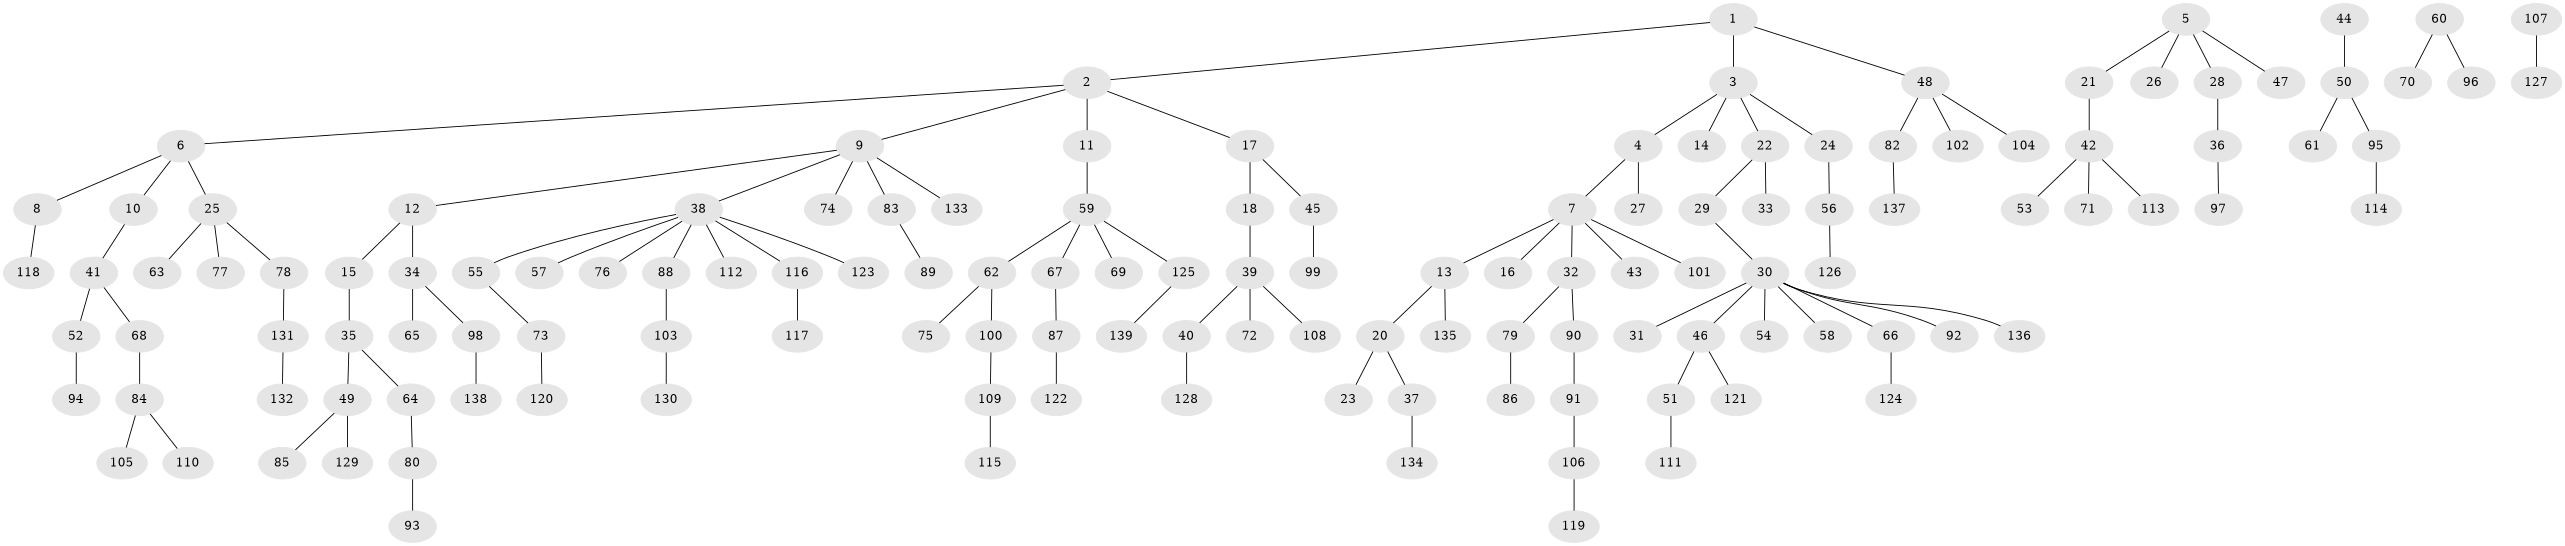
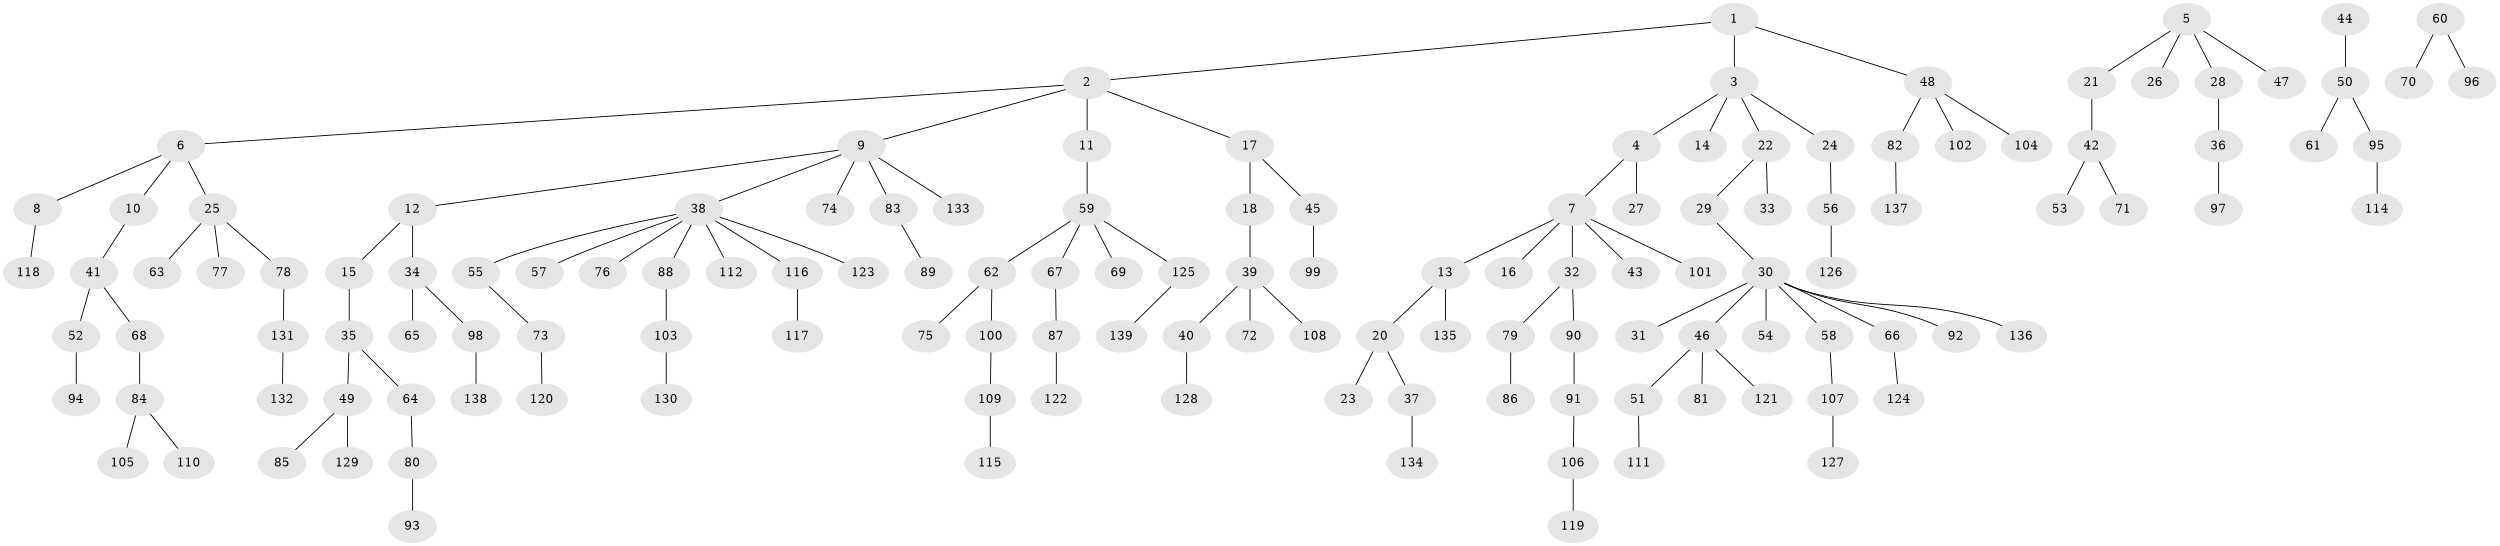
node "113": removed
edge "58" -- "107": added
node "81": added
